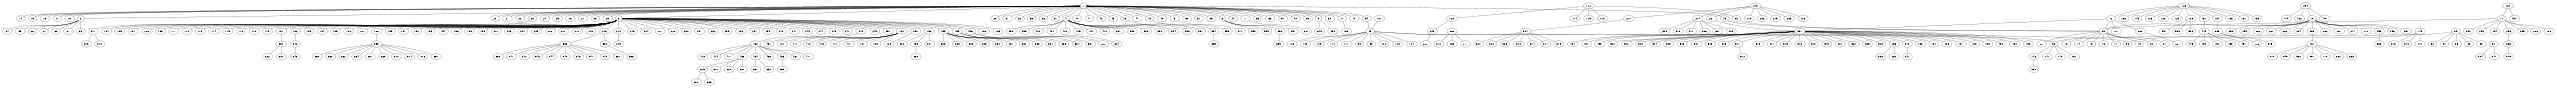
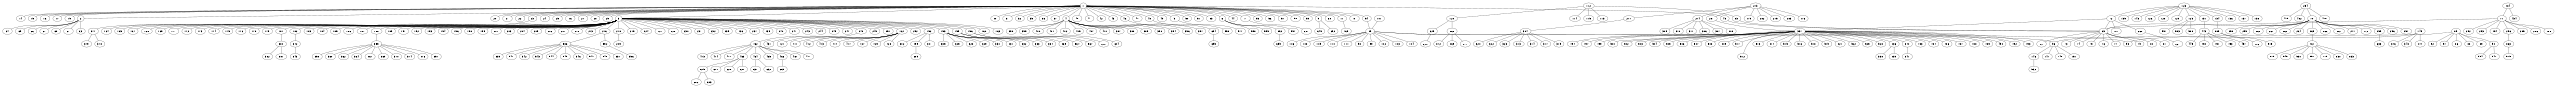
edge "252" -- "428": now "122" -- "428"
edge "85" -- "90": added
edge "517" -- "512": now "337" -- "512"
